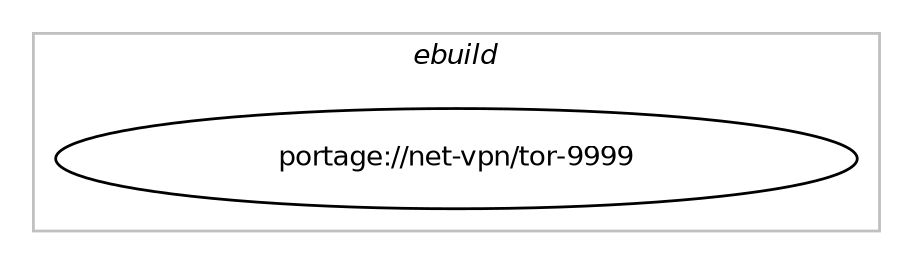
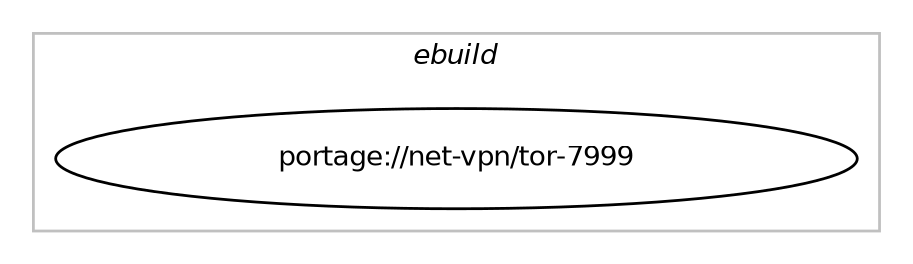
node "portage://net-vpn/tor-9999": label "portage://net-vpn/tor-9999" -> "portage://net-vpn/tor-7999"
